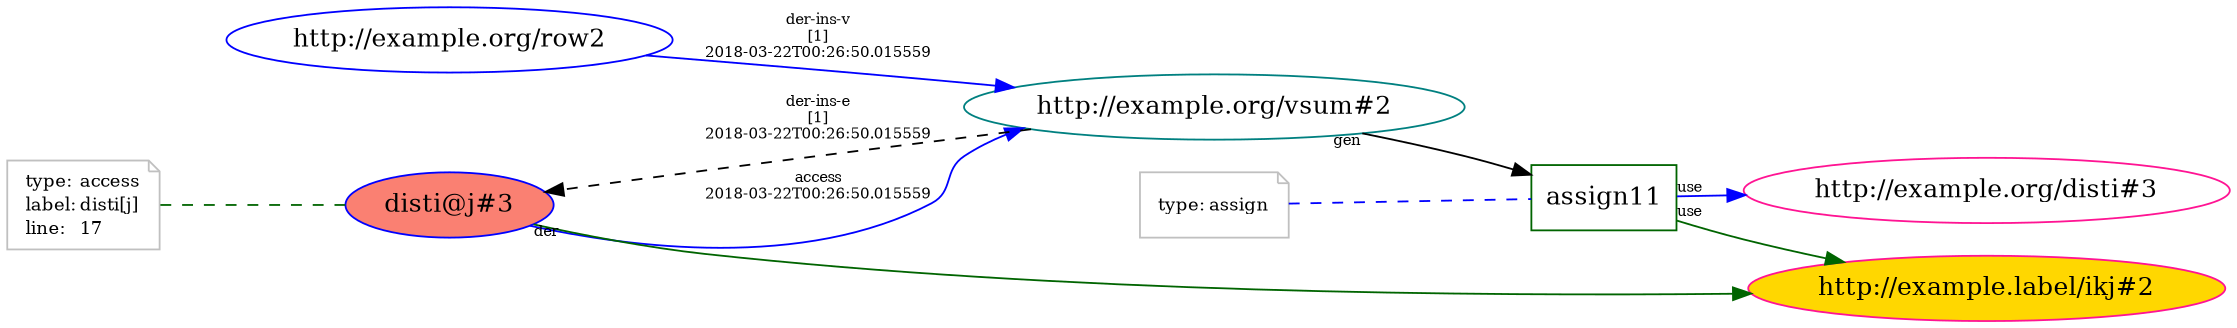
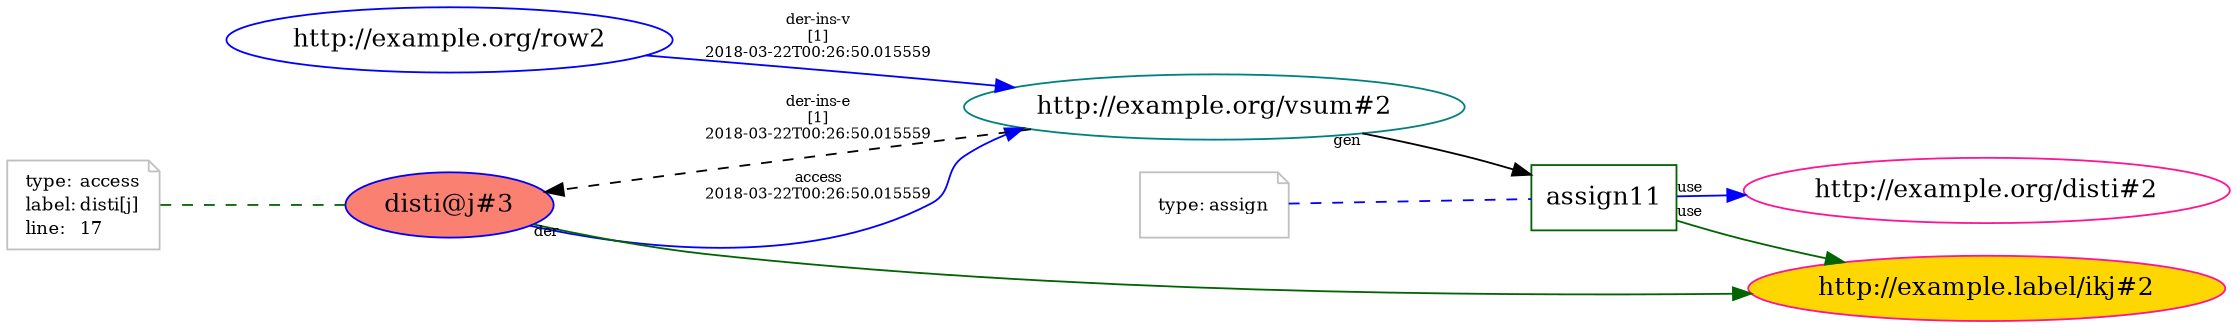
node "http://example.org/disti#3": label "http://example.org/disti#3" -> "http://example.org/disti#2"
